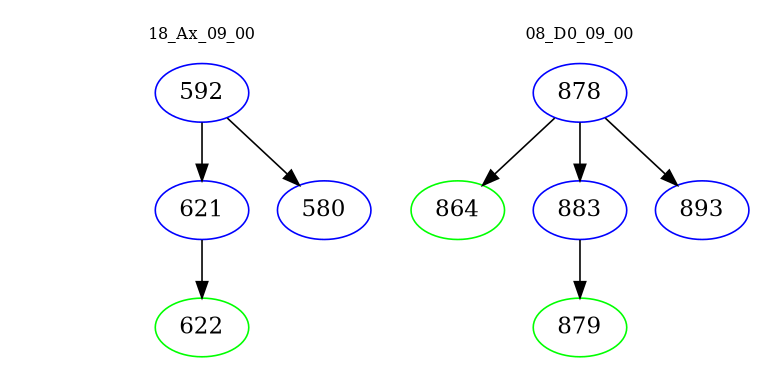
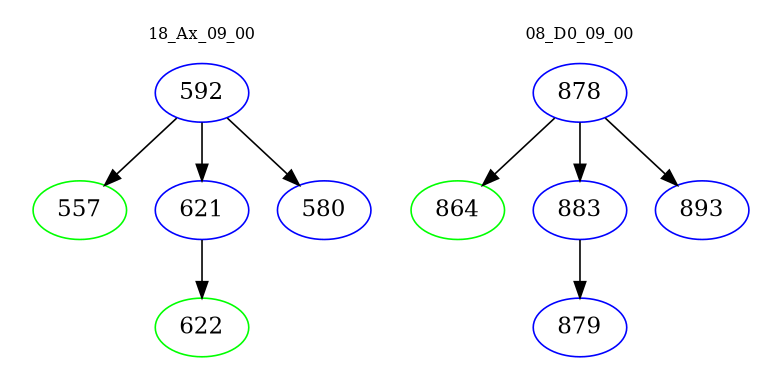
node "557": added
node "879": color green -> blue
